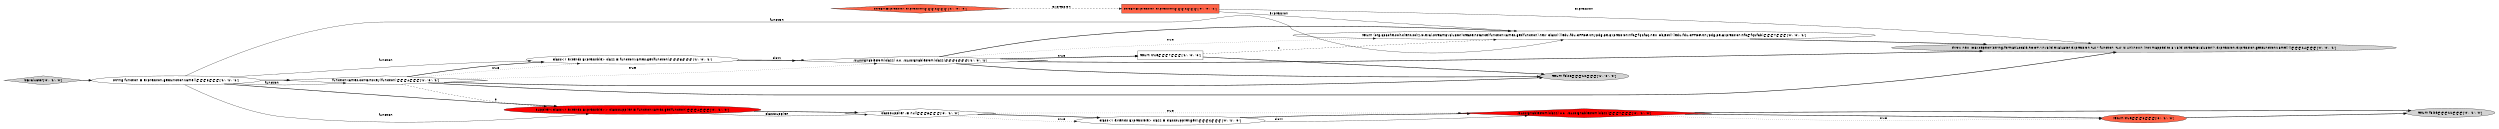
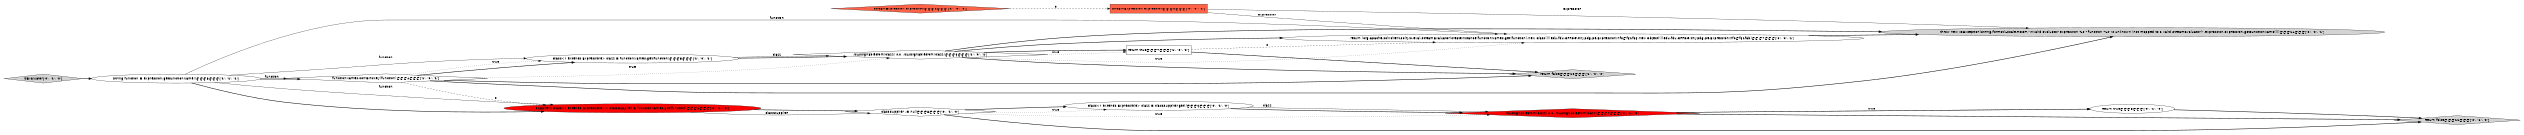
edge "StreamExpression expression@@@2@@@['1', '0', '0']" -> "StreamExpression expression@@@2@@@['0', '0', '1']": label "expression" -> "0"
node "return false@@@10@@@['1', '0', '0']": shape ellipse -> diamond
node "return false@@@11@@@['0', '1', '0']": shape ellipse -> diamond
node "return true@@@8@@@['0', '1', '0']": fillcolor tomato -> white
edge "classSupplier != null@@@5@@@['0', '1', '0']" -> "return false@@@11@@@['0', '1', '0']": added
